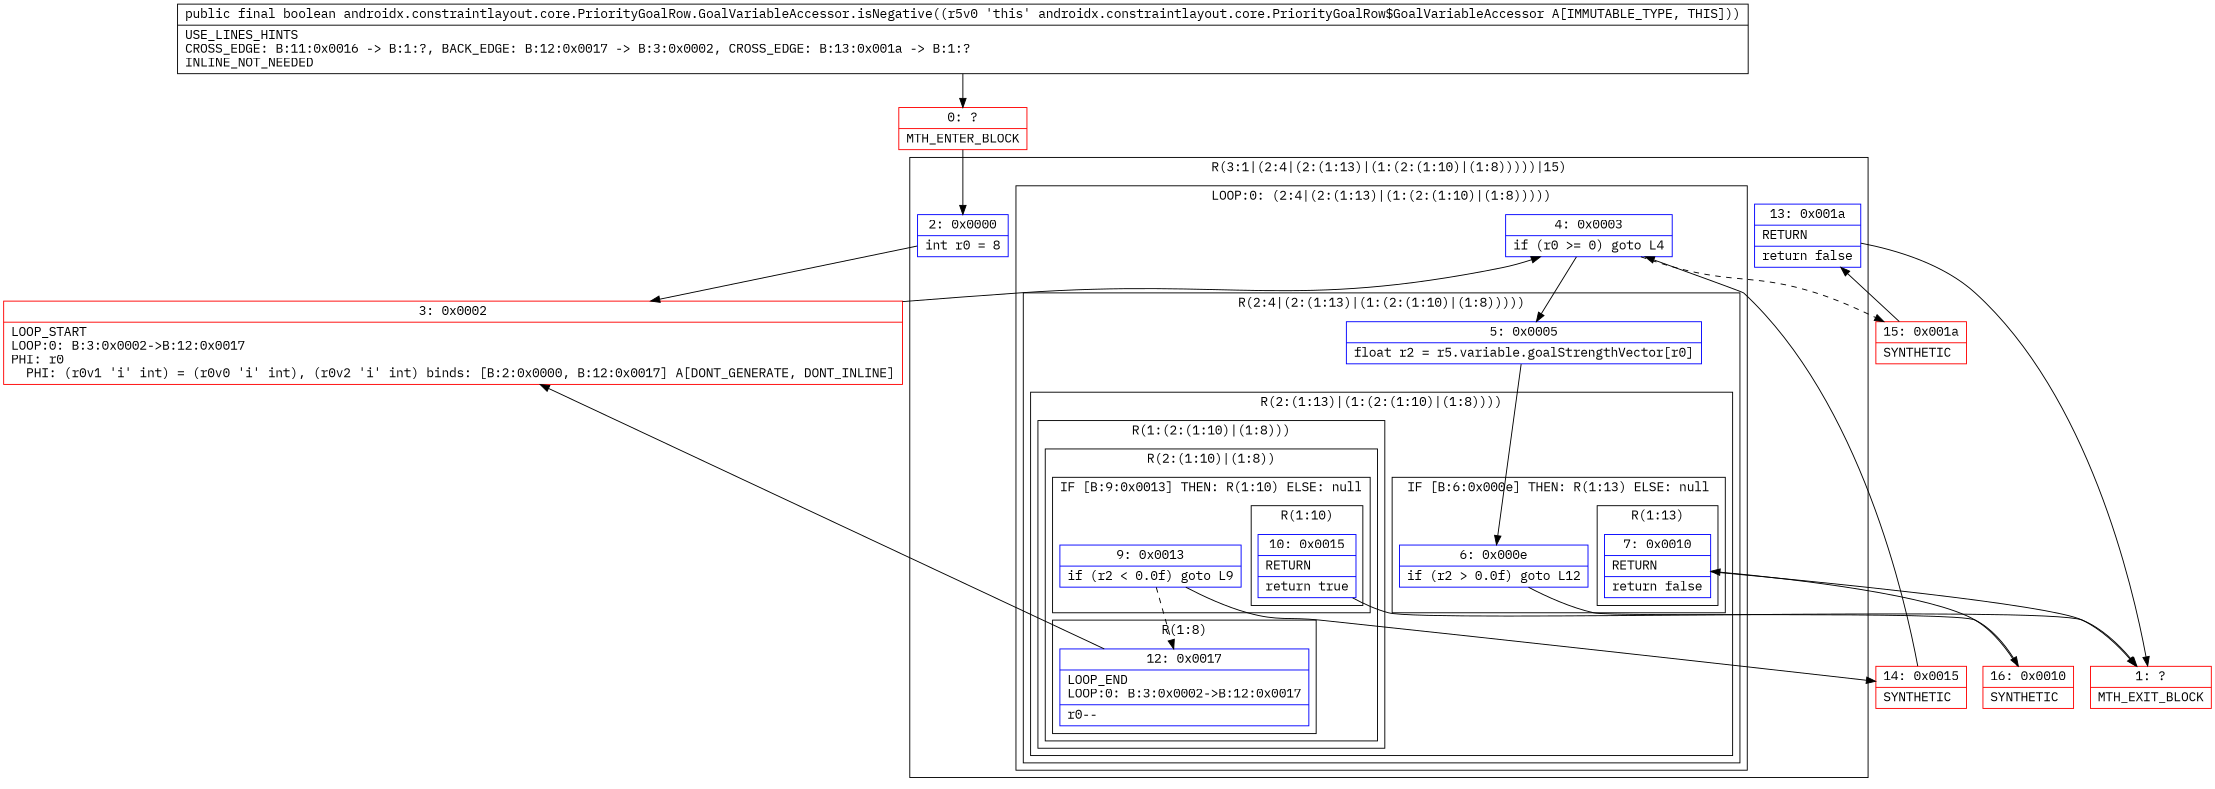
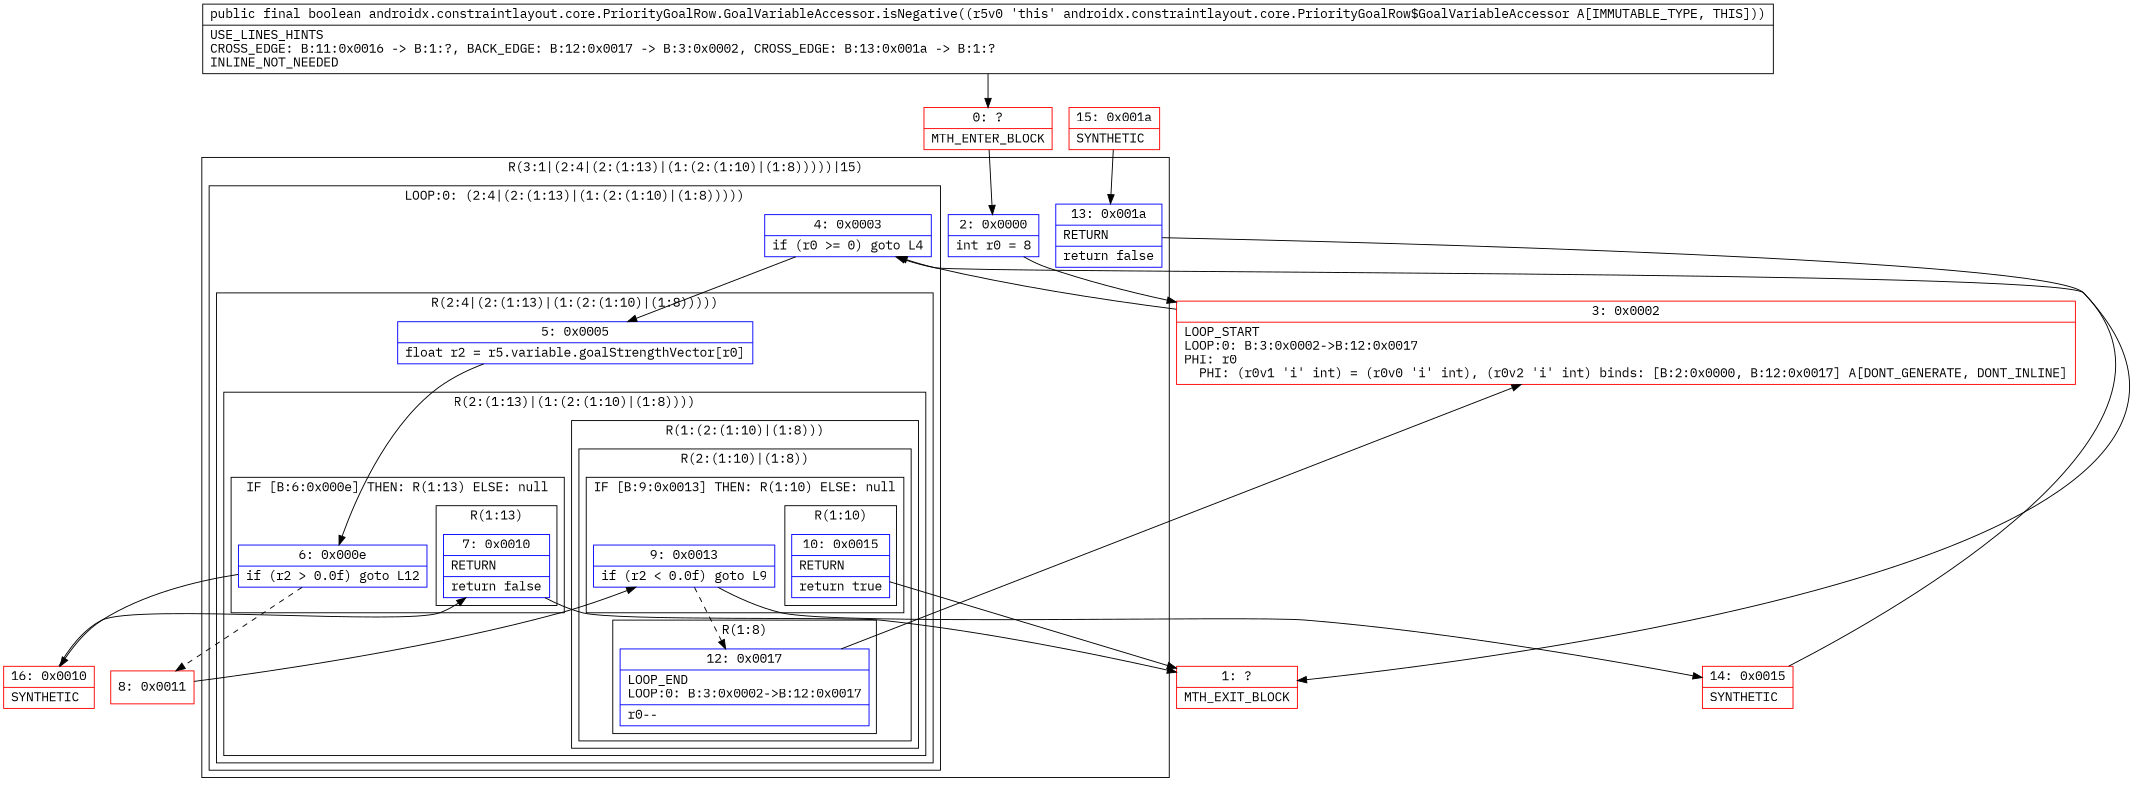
edge "4: 0x0003" -> "15: 0x001a": removed
node "8: 0x0011": added
